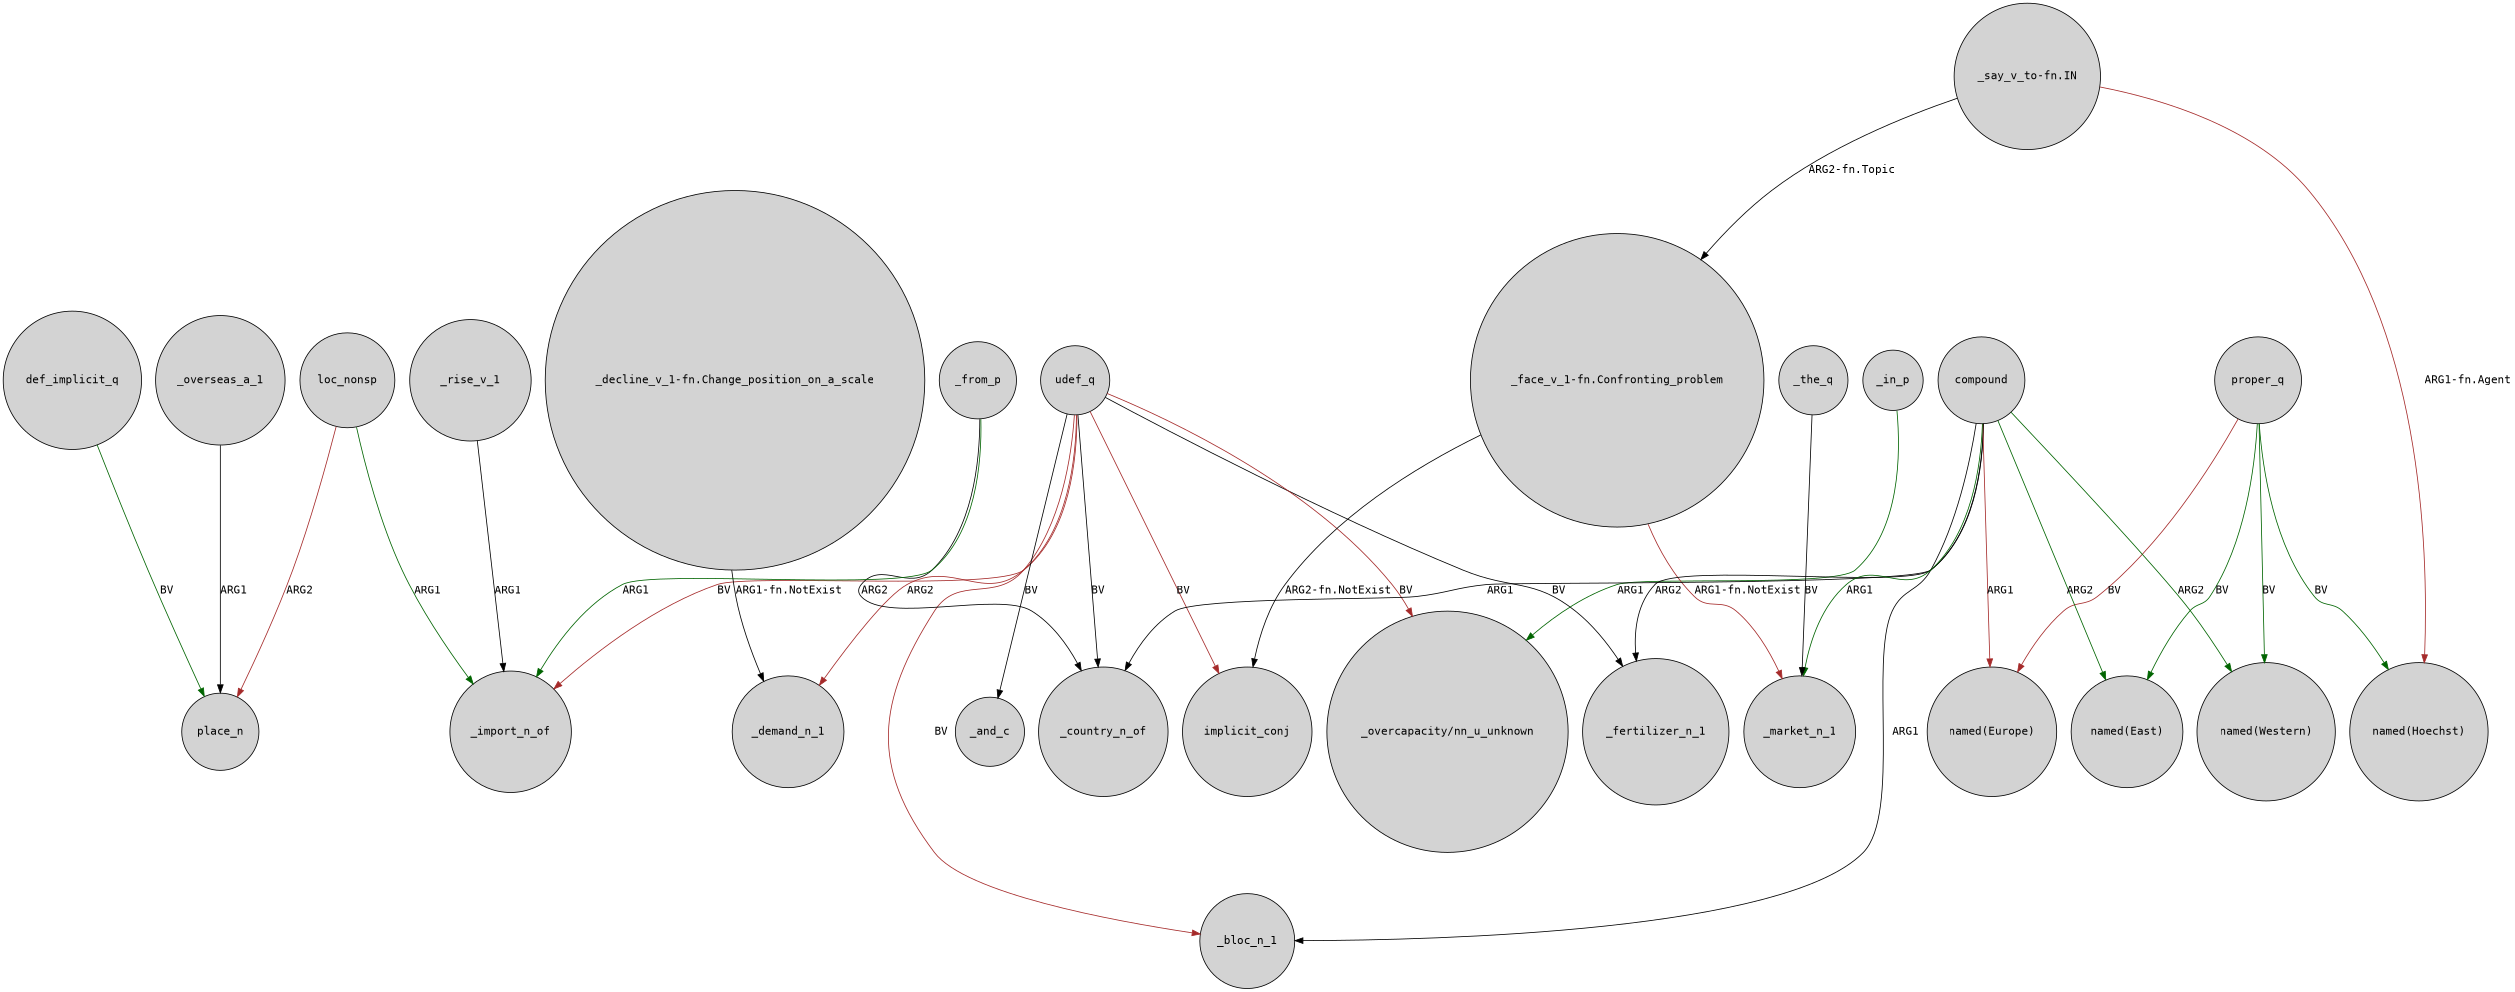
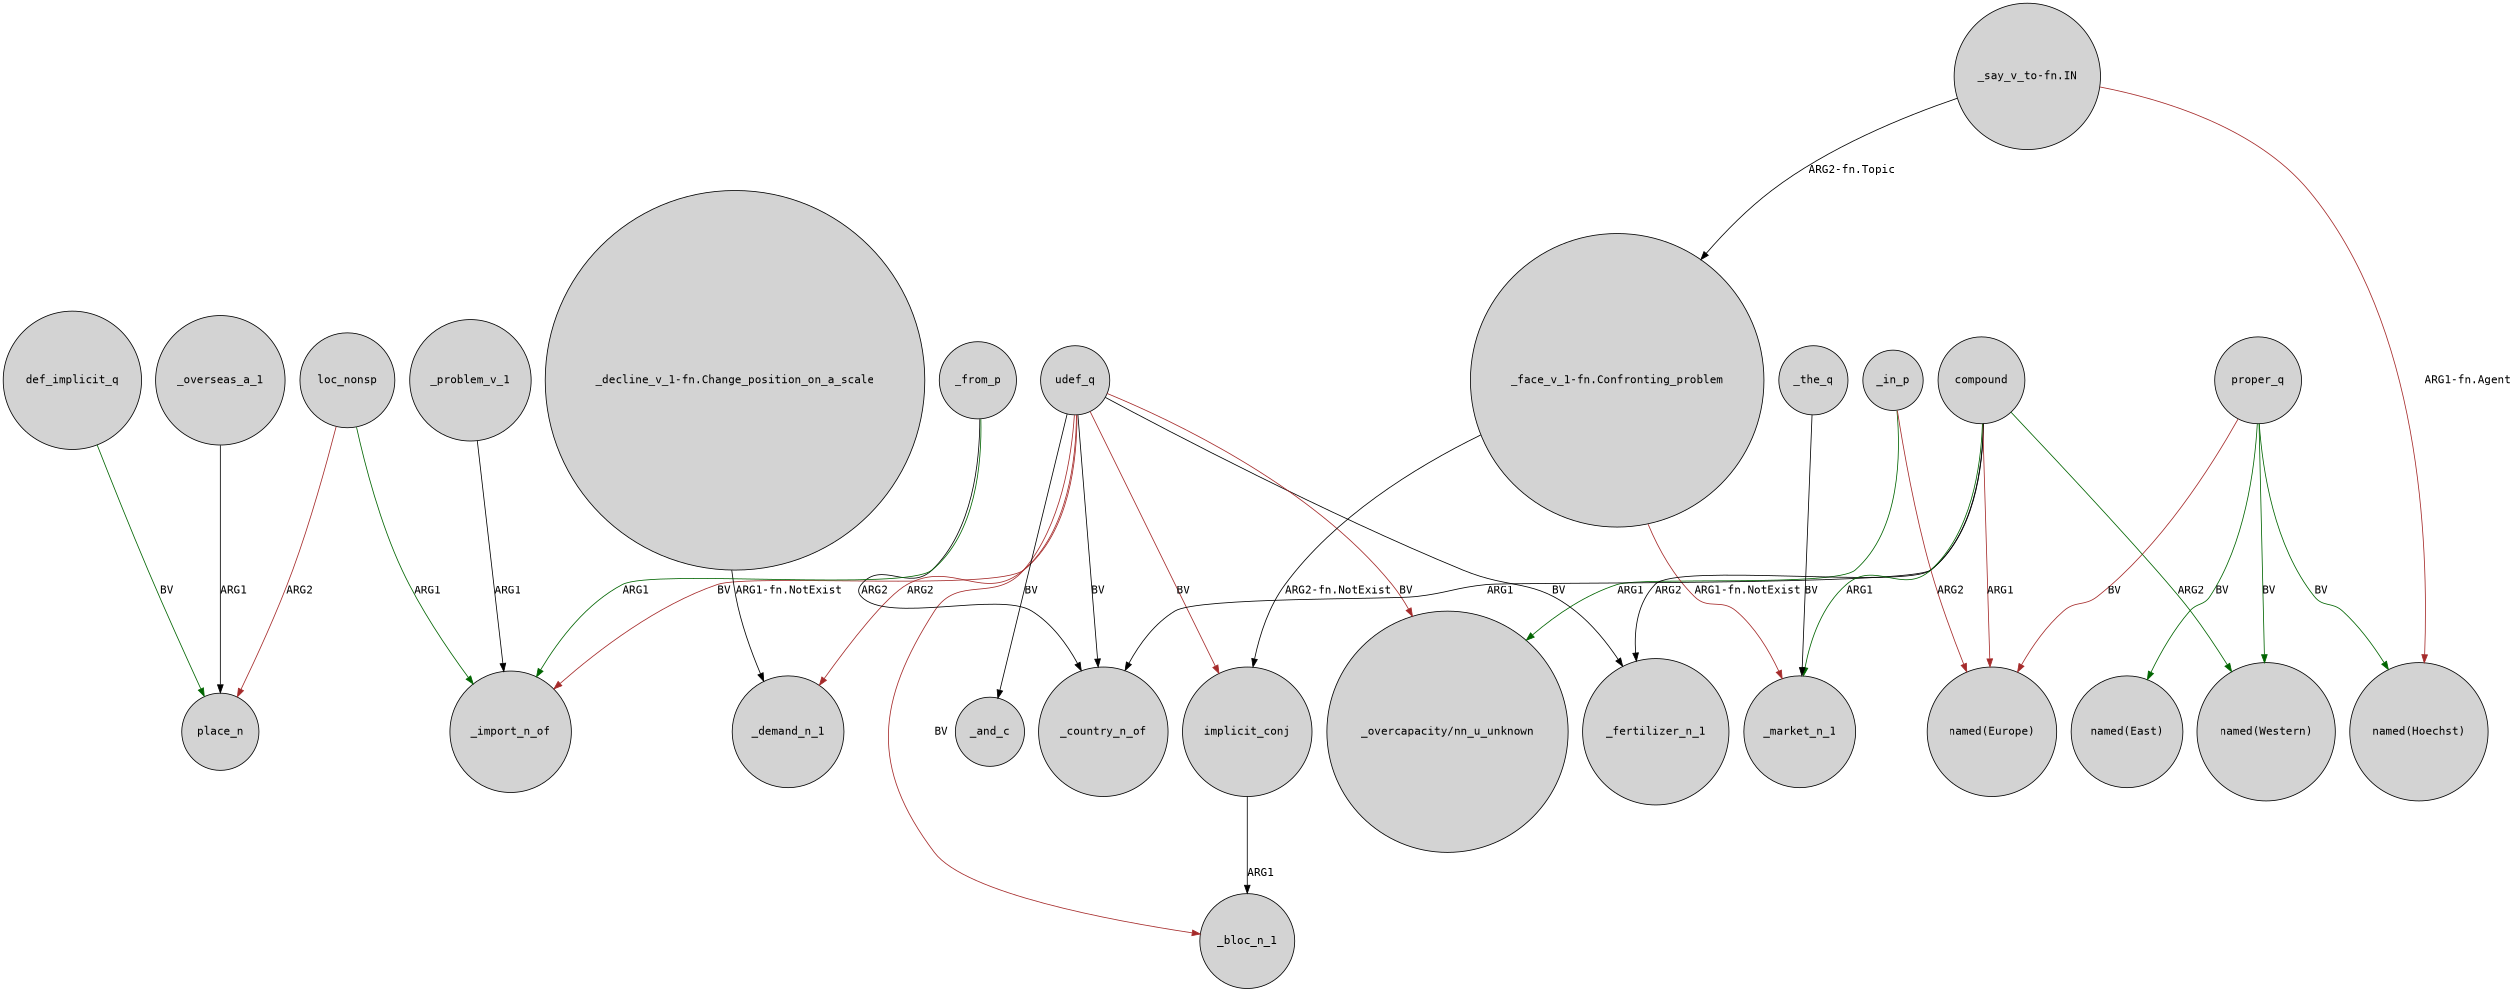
node "_rise_v_1": label "_rise_v_1" -> "_problem_v_1"
edge "_in_p" -> "named(Europe)": added, label "ARG2"
edge "compound" -> "named(East)": removed, label "ARG2"
edge "compound" -> "_bloc_n_1": now "implicit_conj" -> "_bloc_n_1"
